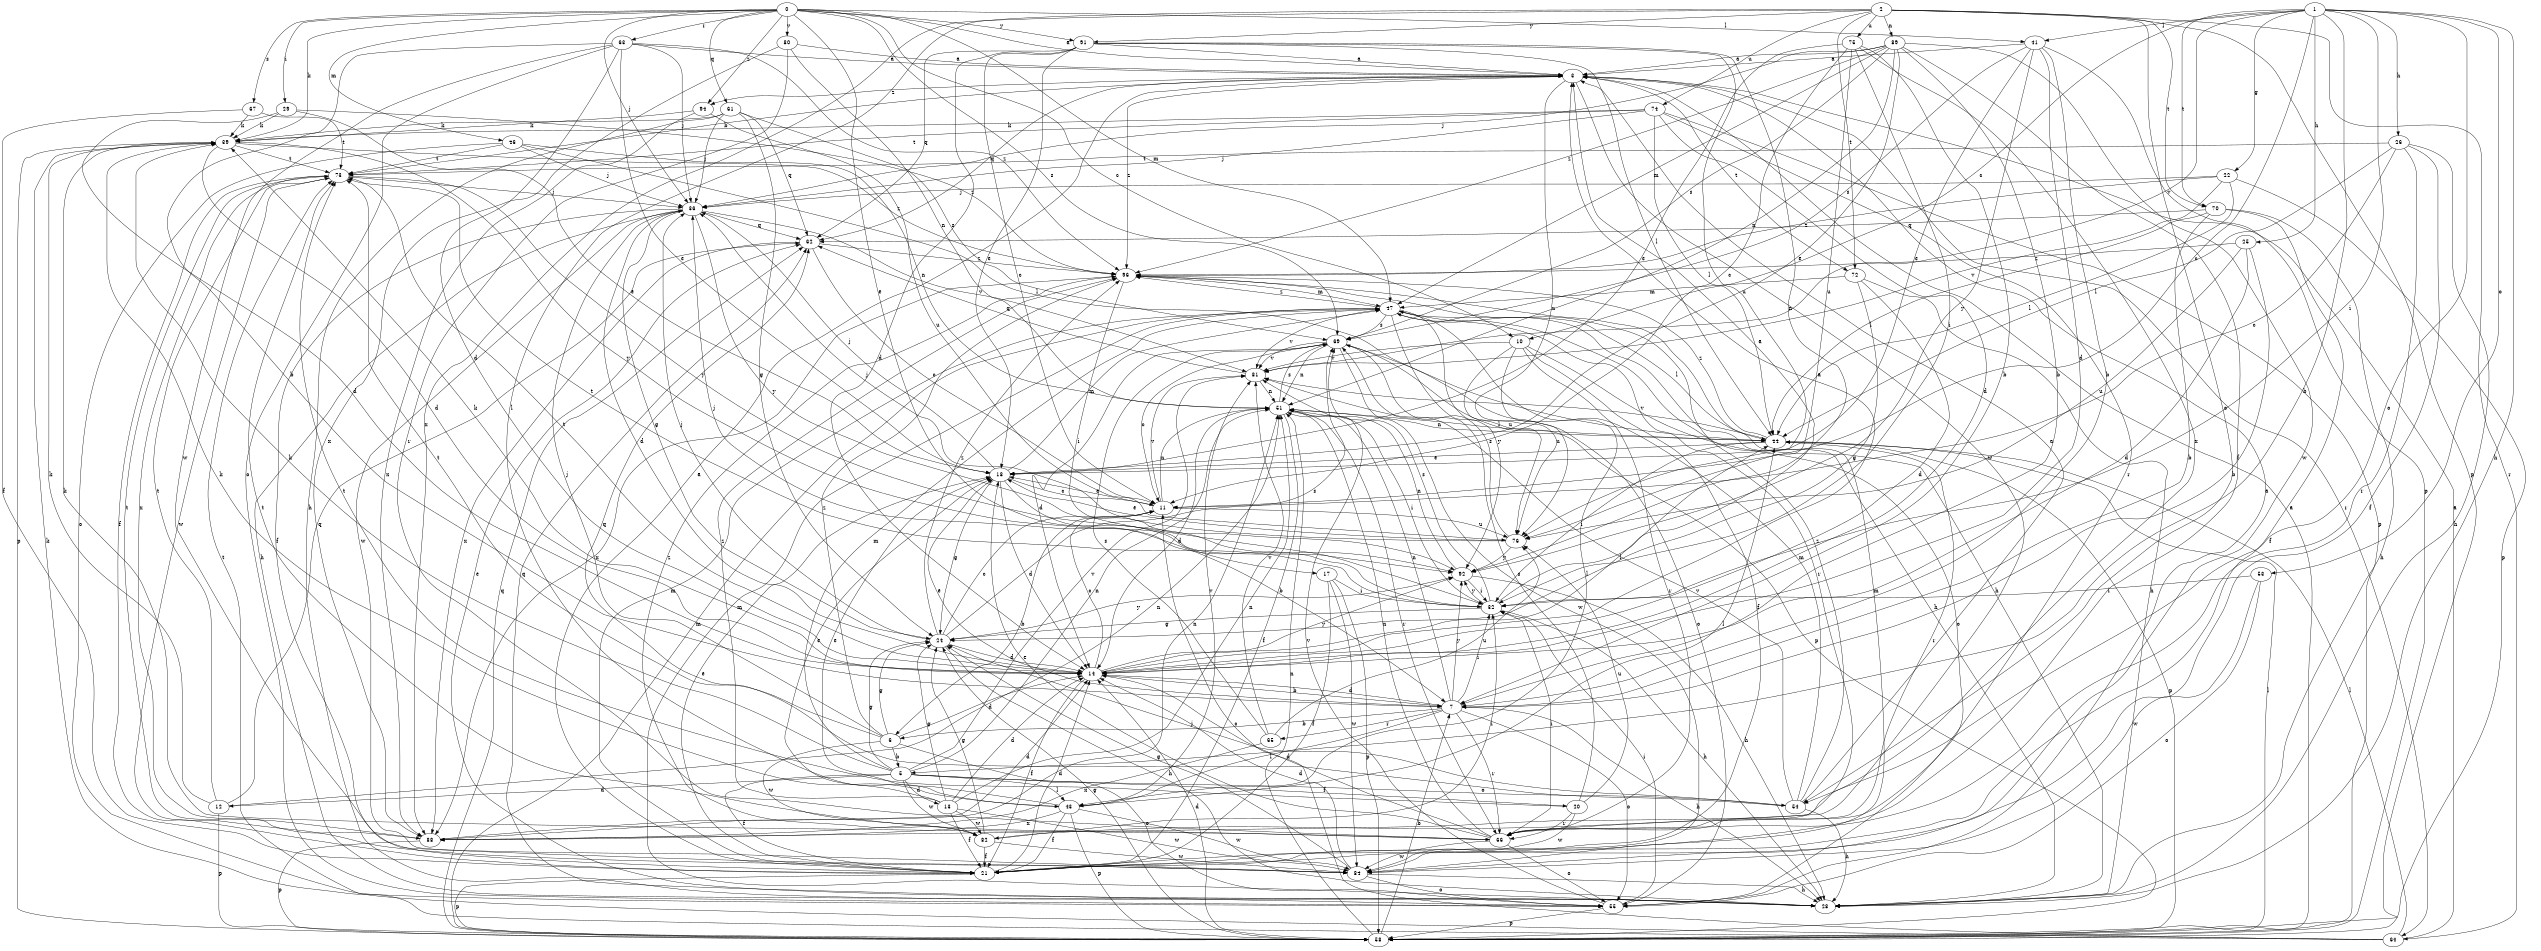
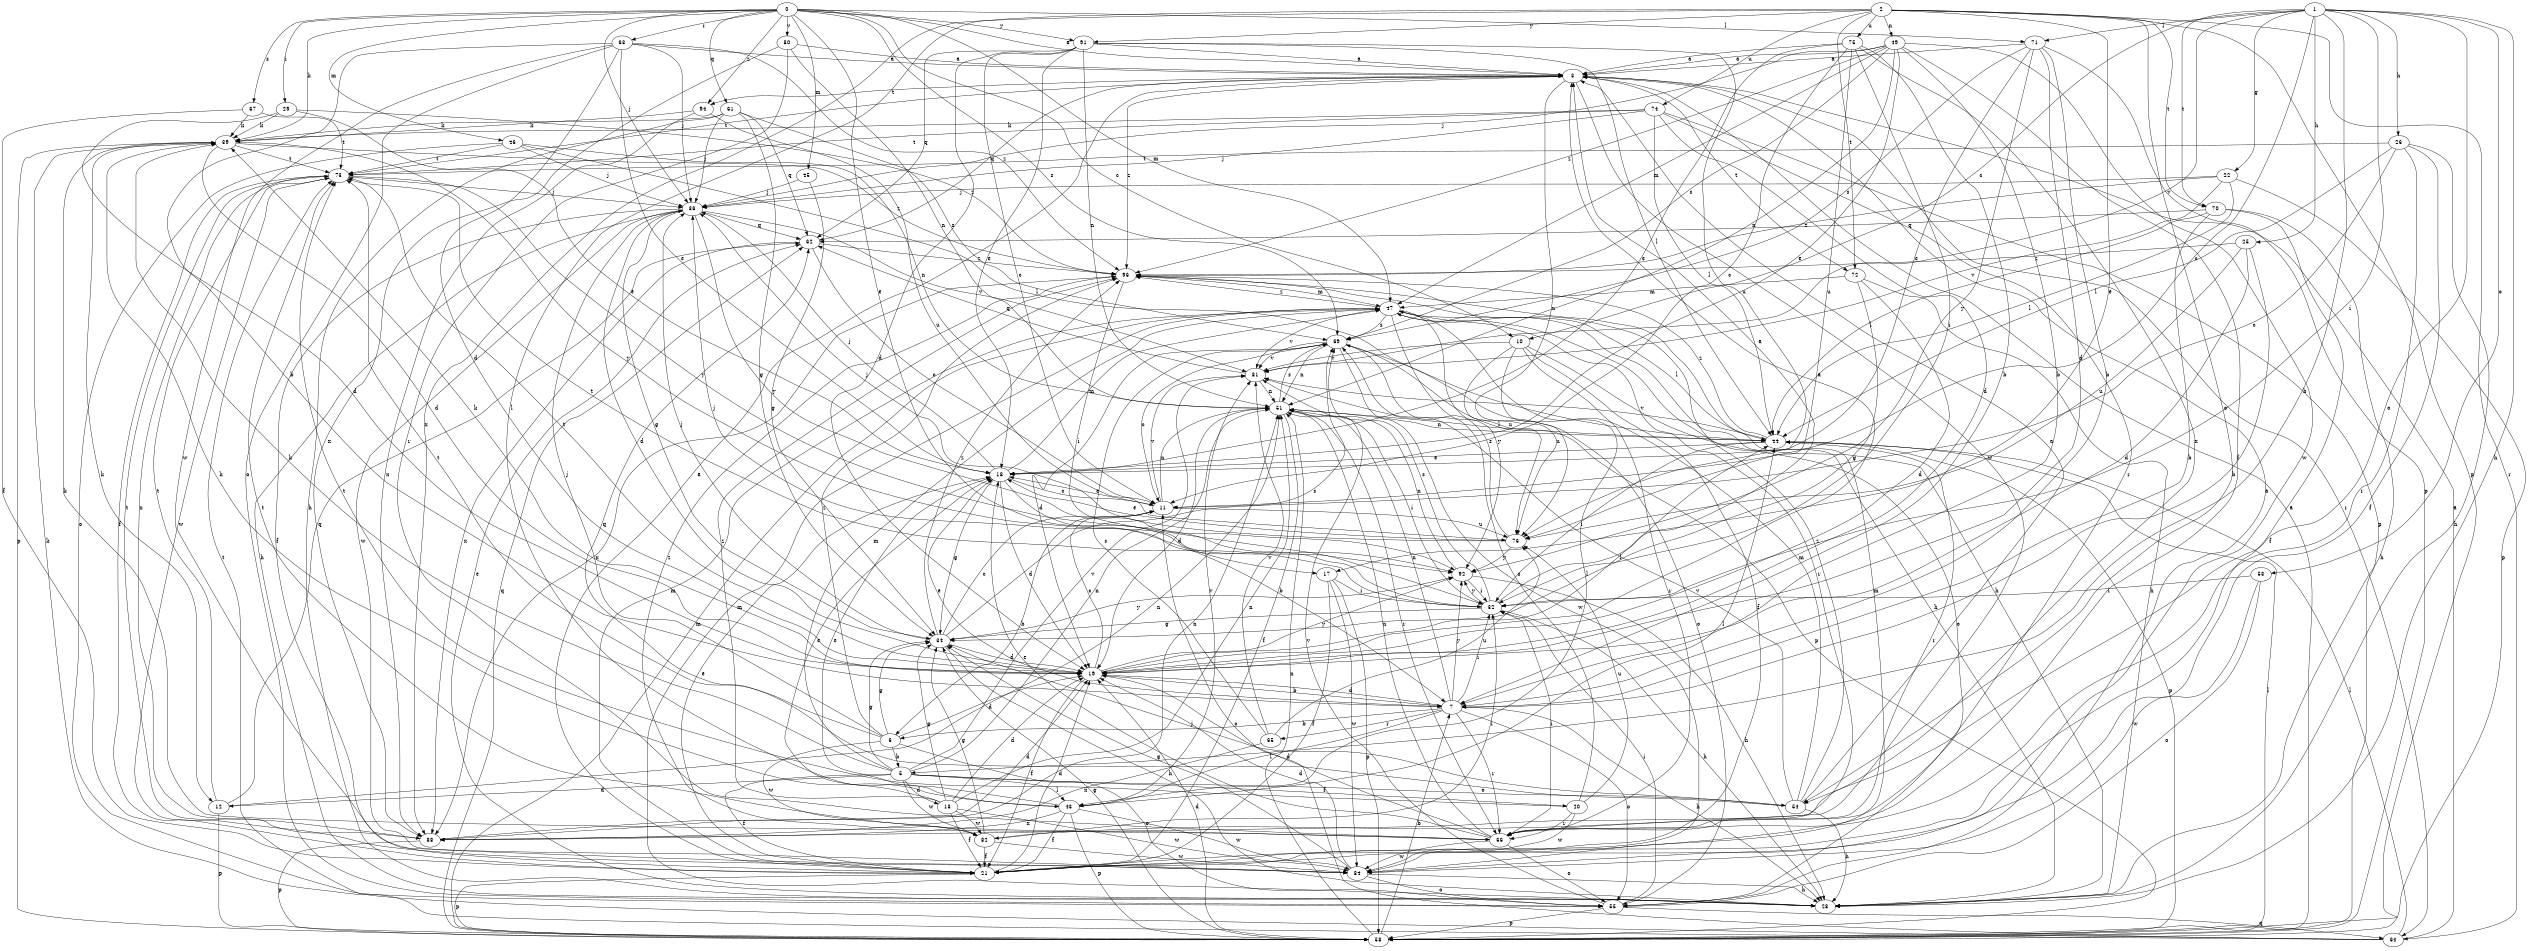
node "89": label "89" -> "49"
node "41": label "41" -> "71"
edge "75" -> "3": added, label "a"
edge "3" -> "94": label "z" -> "t"
edge "3" -> "73": label "b" -> "t"
edge "91" -> "92": now "91" -> "51"
node "45": added
edge "12" -> "39": reversed
edge "2" -> "17": added, label "e"
node "24": label "24" -> "34"
node "14": label "14" -> "19"
edge "55" -> "62": now "55" -> "64"
